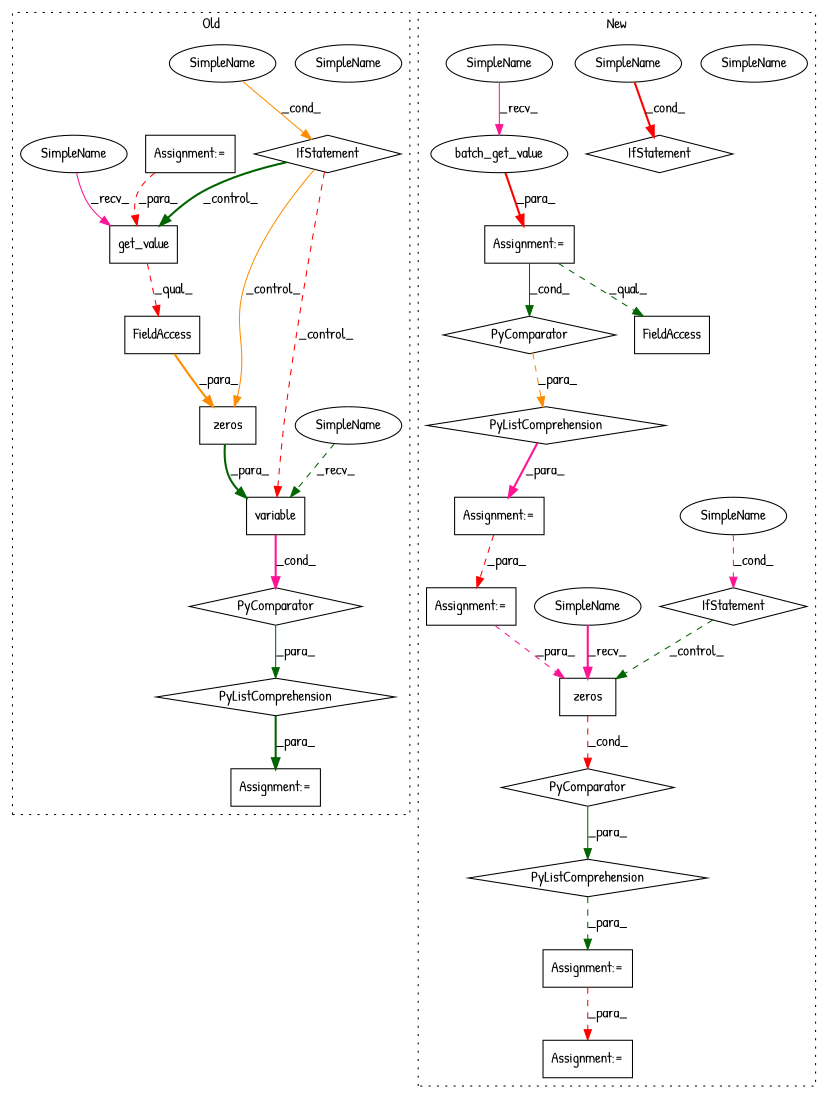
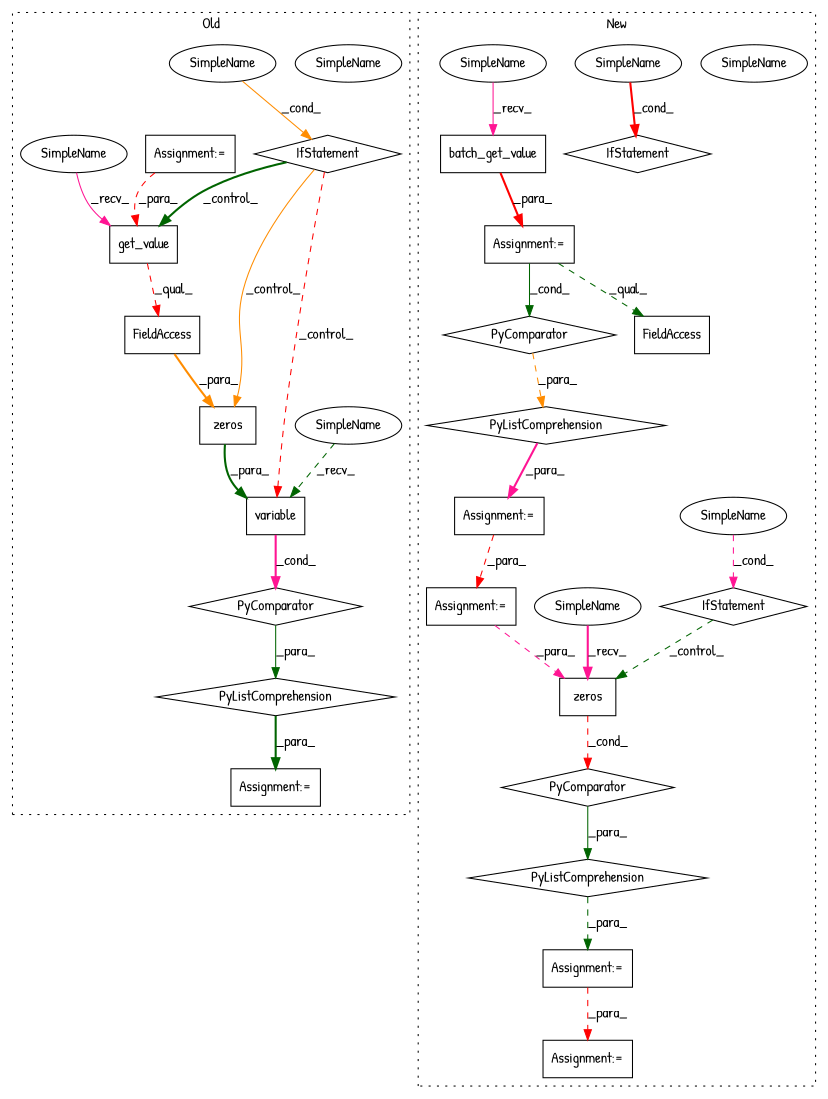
node "batch_get_value": shape ellipse -> box
